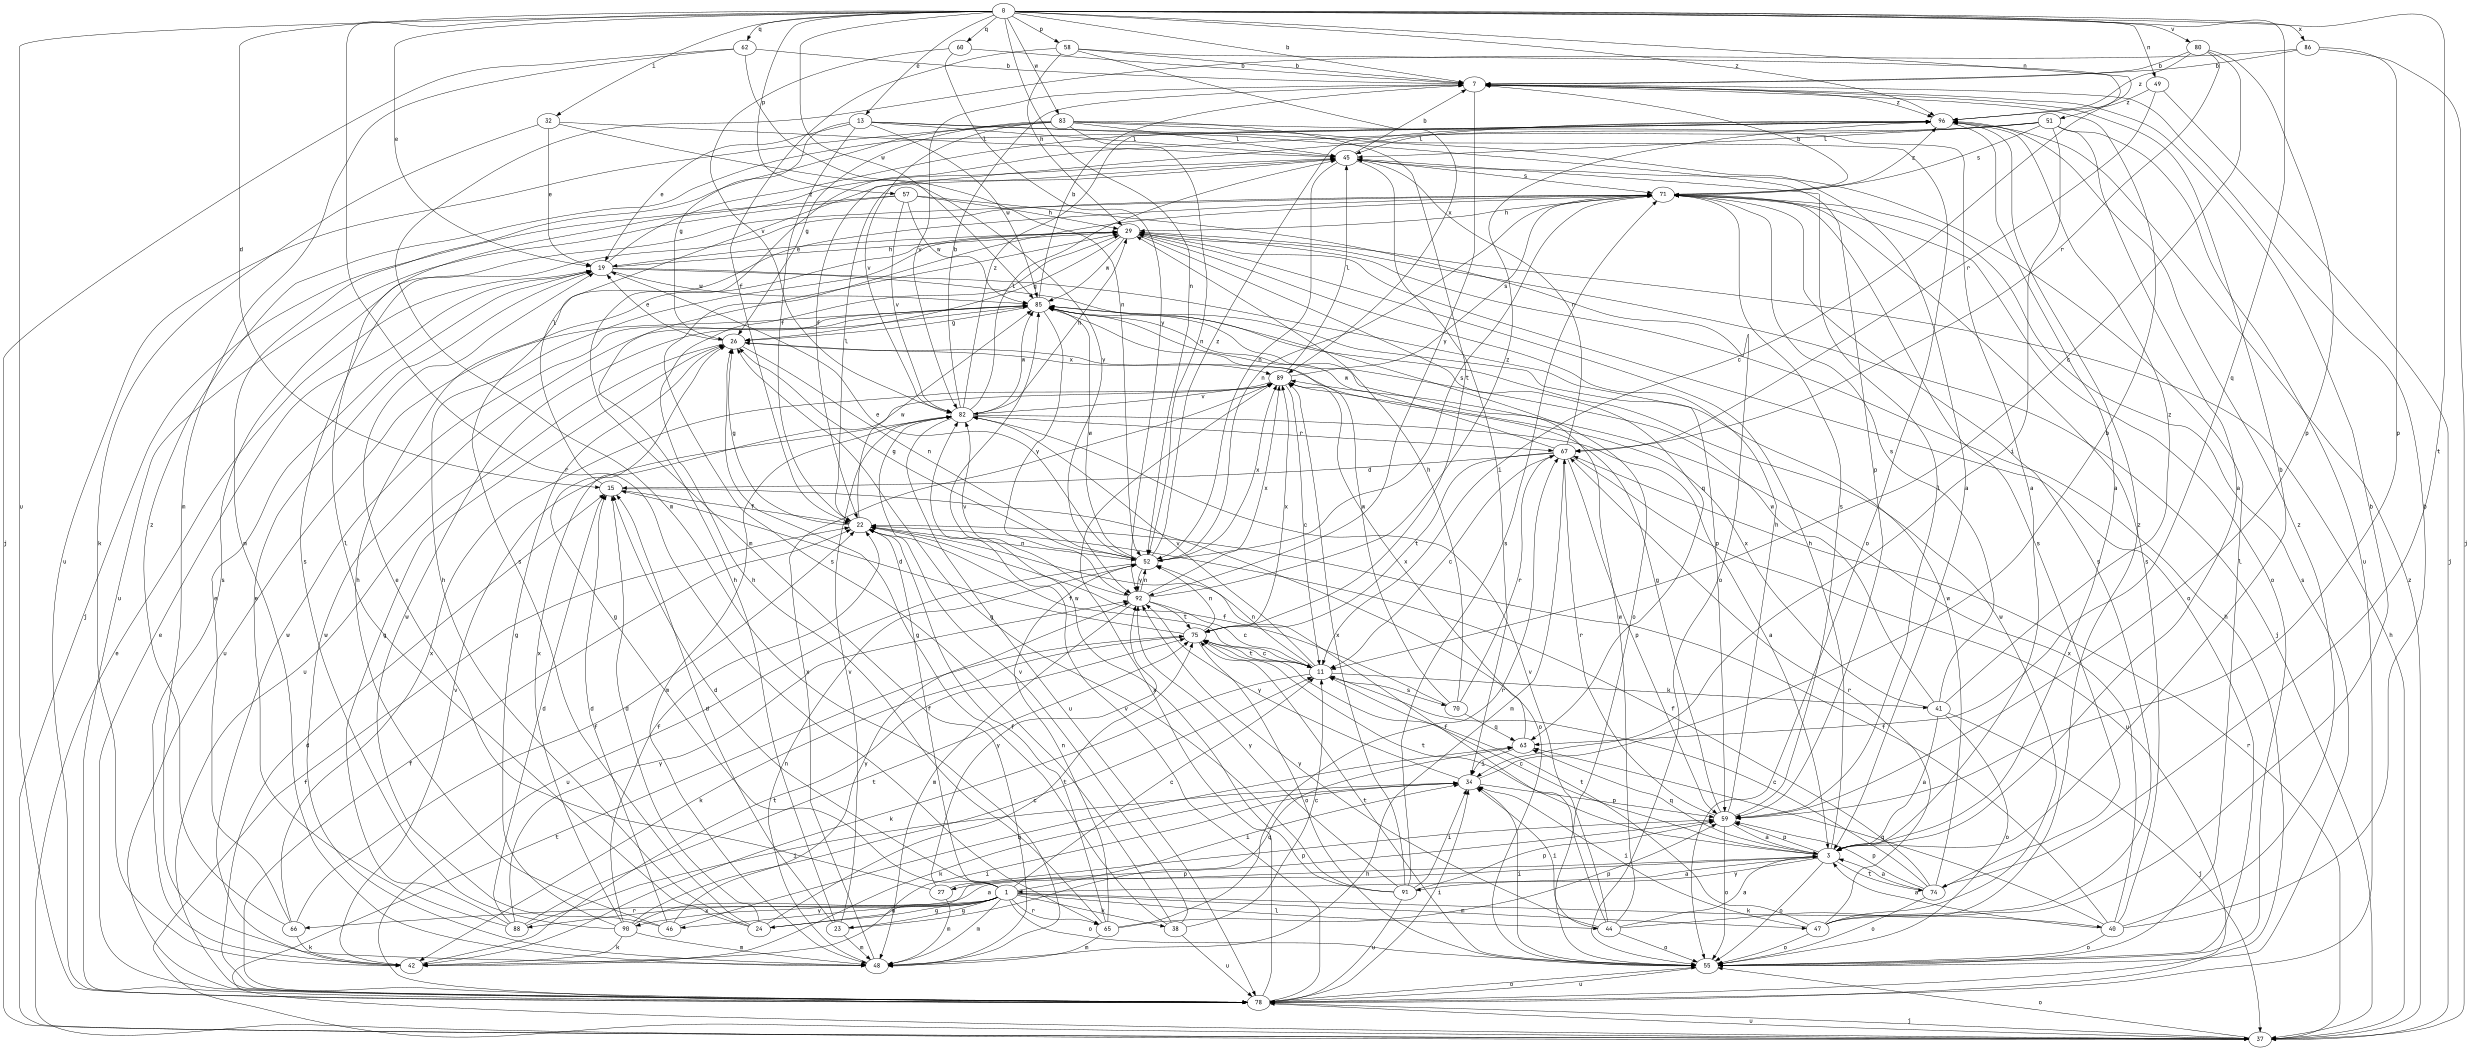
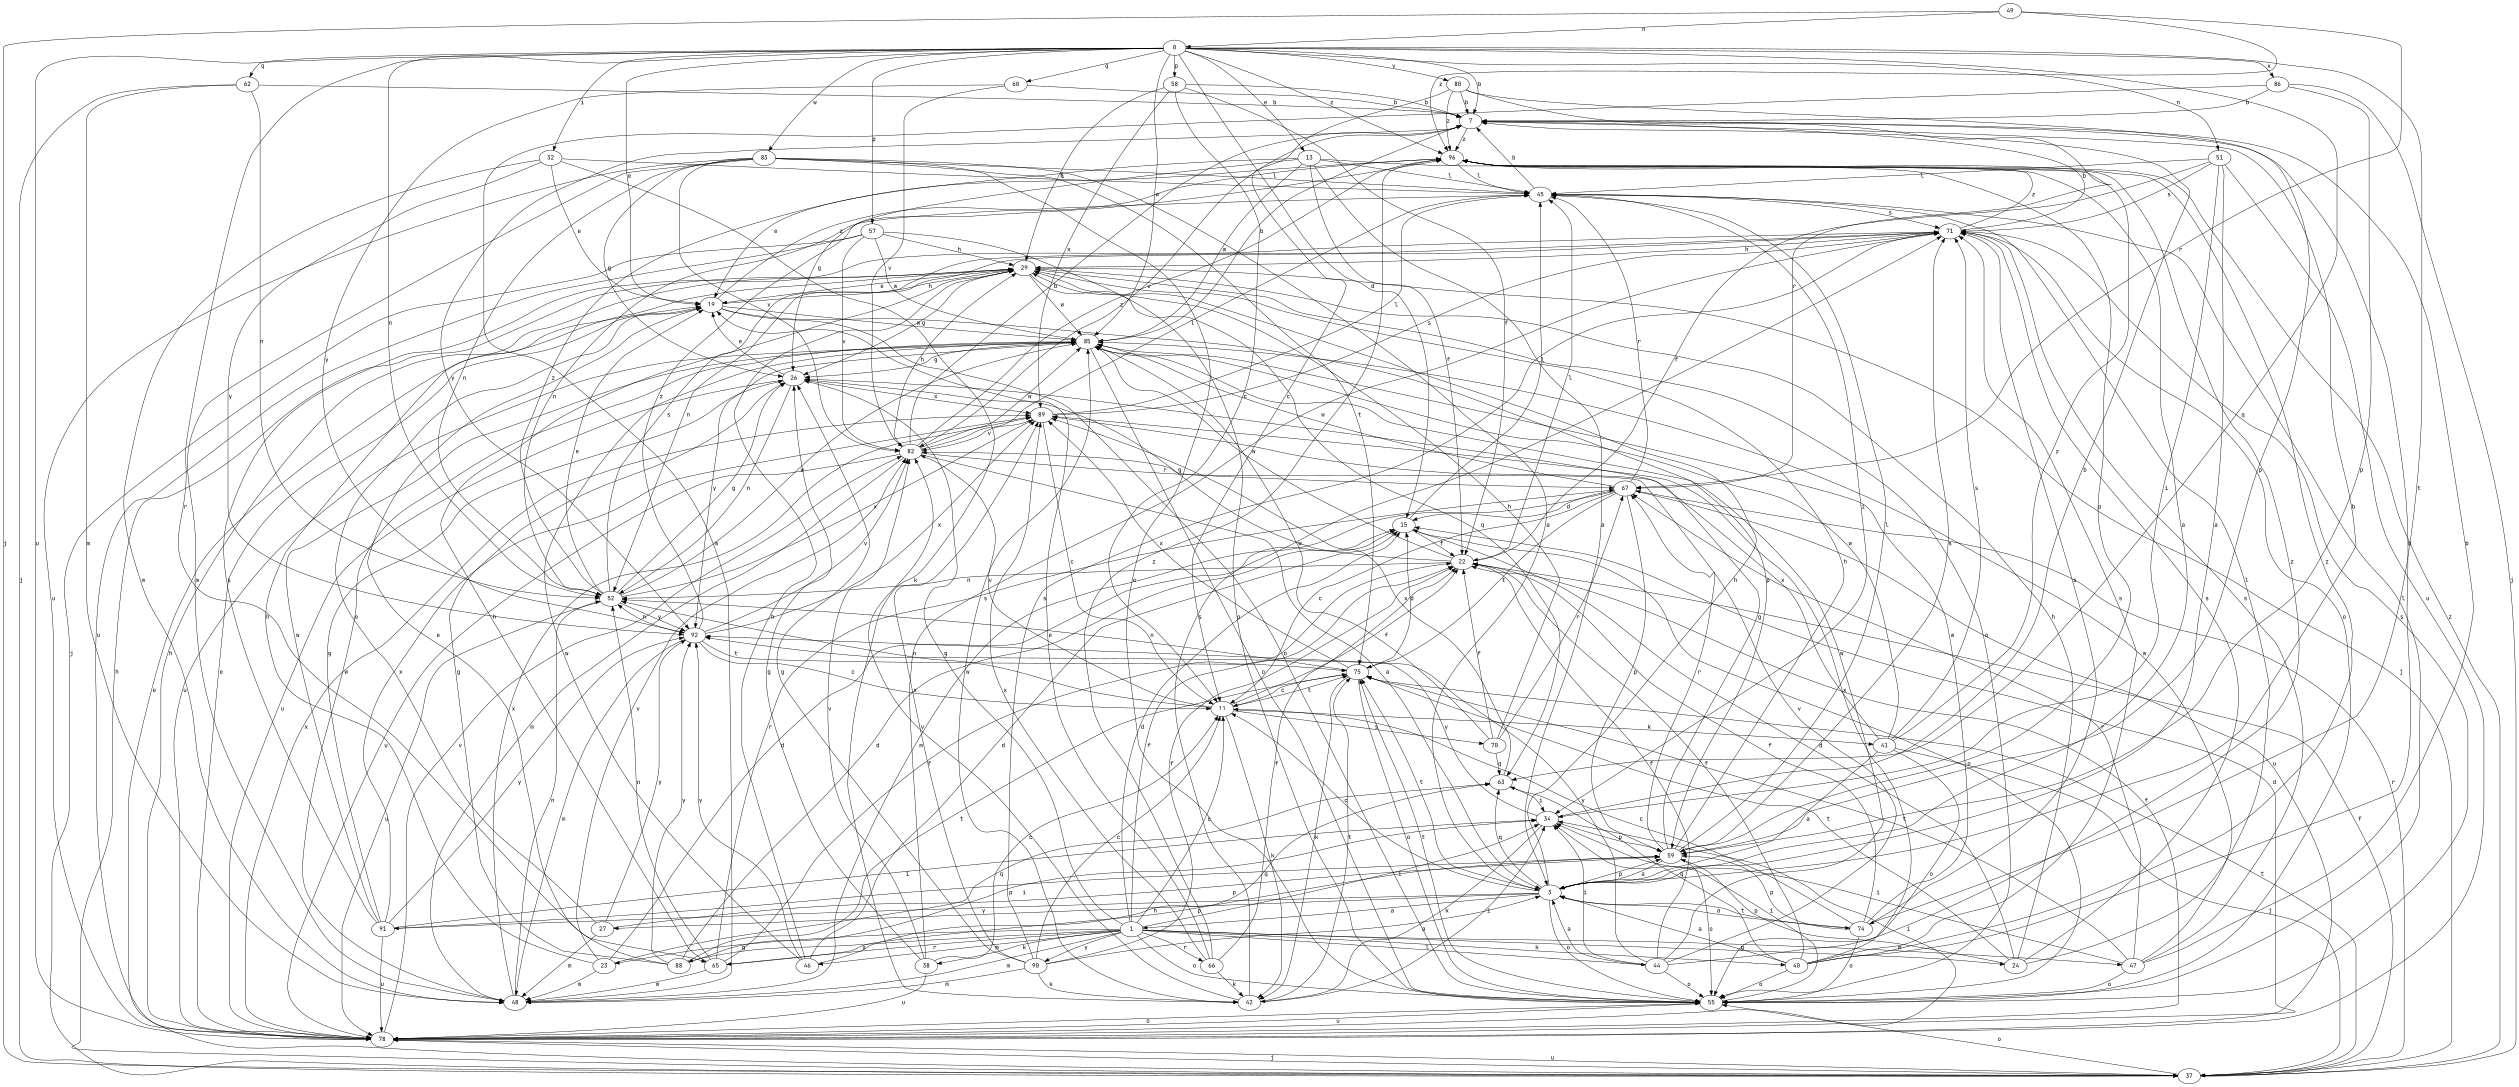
edge "0" -> "49": reversed
edge "51" -> "48": now "32" -> "48"
edge "85" -> "55": added, label "o"
